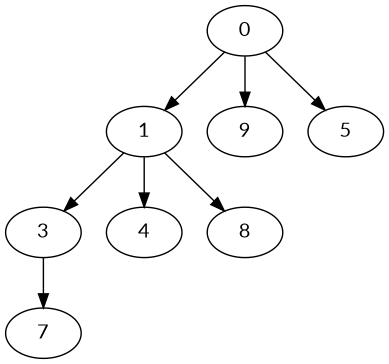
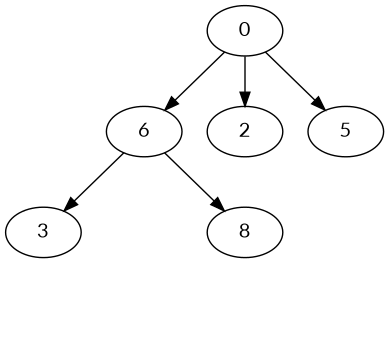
node "1": label "1" -> "6"
node "9": label "9" -> "2"
node "4": removed
node "7": removed
